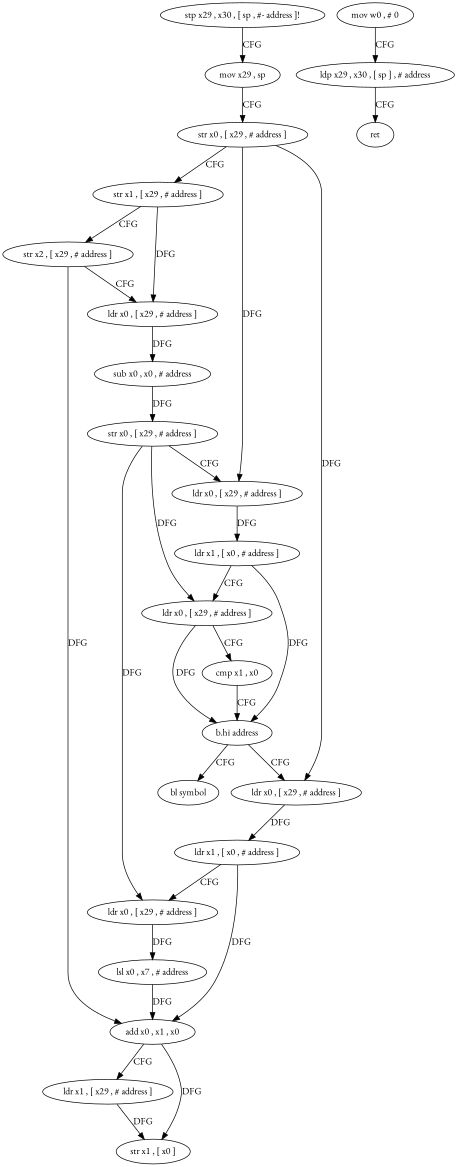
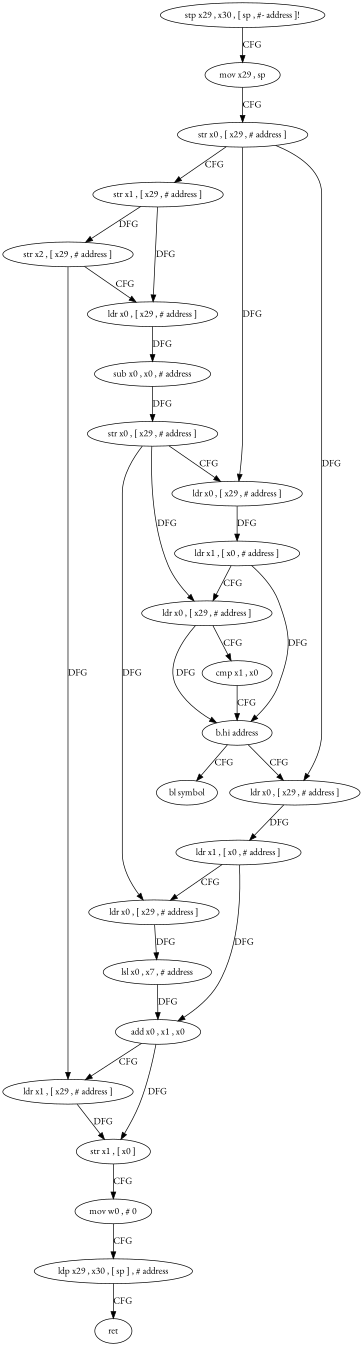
edge "str x1 , [ x29 , # address ]" -> "str x2 , [ x29 , # address ]": label "CFG" -> "DFG"
edge "str x2 , [ x29 , # address ]" -> "add x0 , x1 , x0": now "str x2 , [ x29 , # address ]" -> "ldr x1 , [ x29 , # address ]"
edge "str x1 , [ x0 ]" -> "mov w0 , # 0": added, label "CFG"
